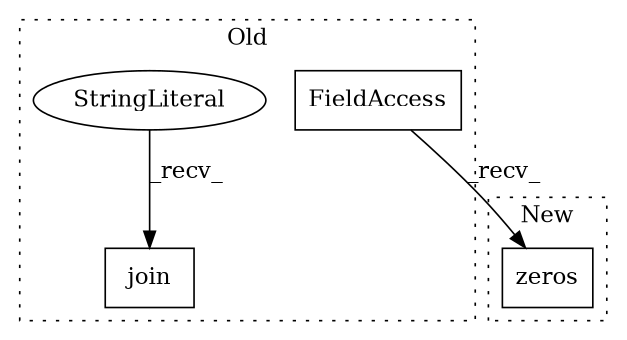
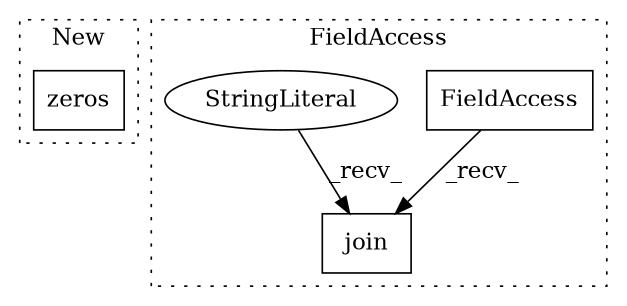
cluster "Old": label "Old" -> "FieldAccess"
edge "FieldAccess" -> "zeros": now "FieldAccess" -> "join"
